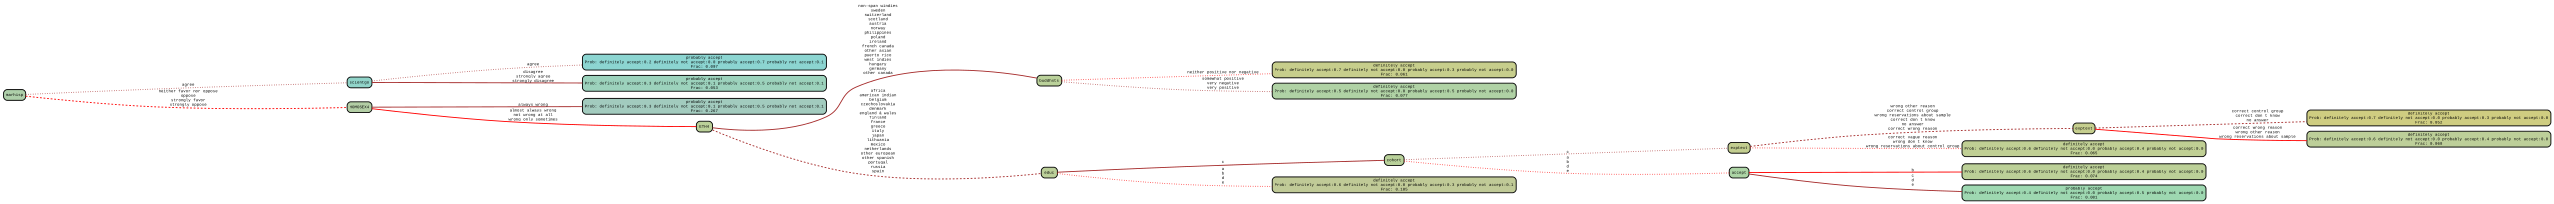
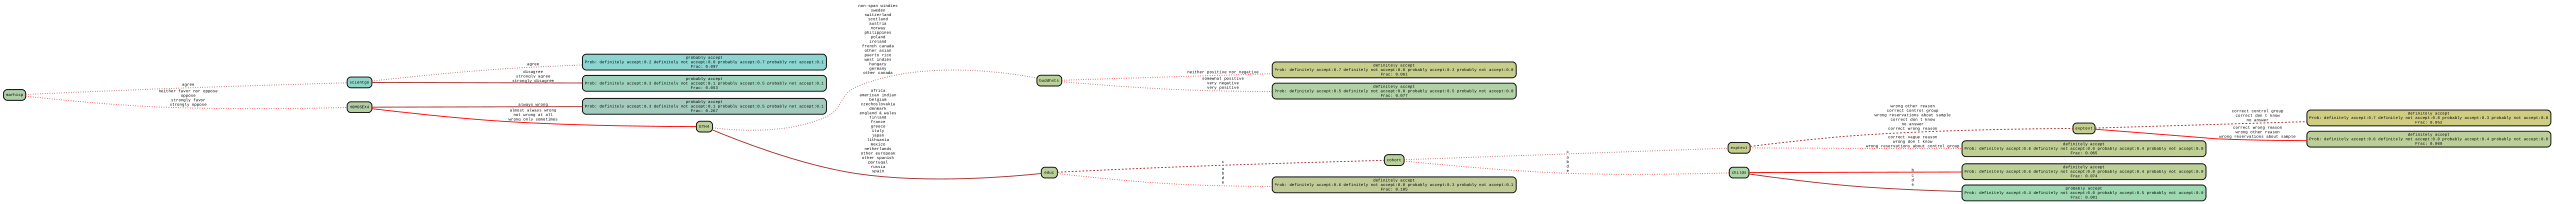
edge "buddhsts" -- "ETH4": style solid -> dotted
edge "marhisp" -- "HOMOSEX4": style dashed -> dotted
edge "cohort" -- "educ": style solid -> dashed
node "accept": label "accept" -> "childs"
edge "ETH4" -- "educ": style dashed -> solid
